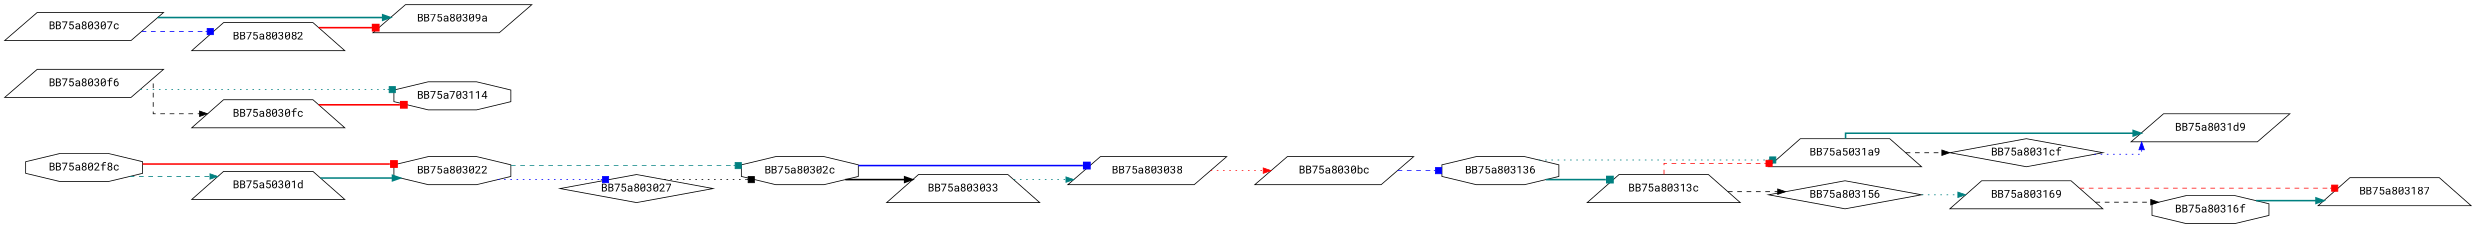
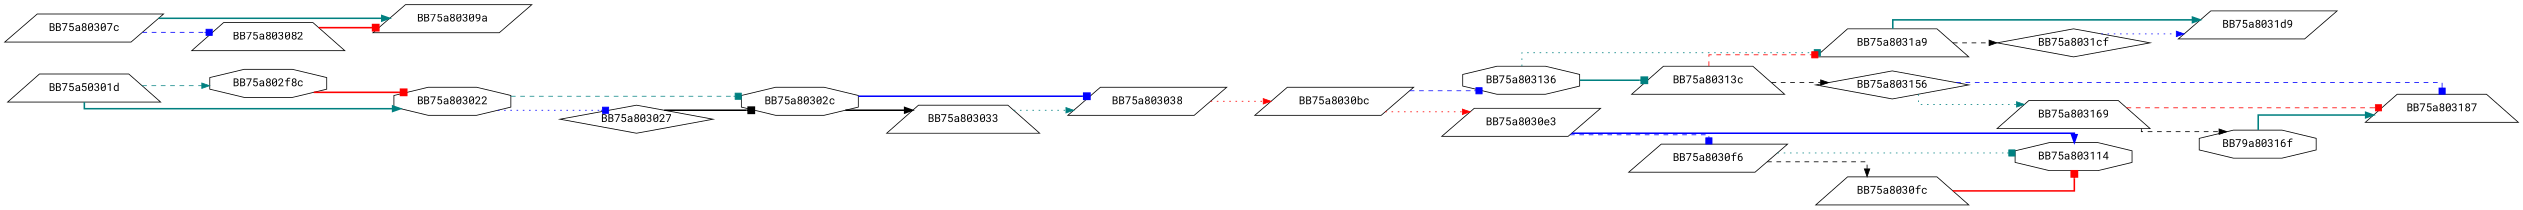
edge "BB75a803156" -> "BB75a803187": added
node "BB75a703114": label "BB75a703114" -> "BB75a803114"
node "BB75a8030e3": added
node "BB75a5031a9": label "BB75a5031a9" -> "BB75a8031a9"
edge "BB75a802f8c" -> "BB75a50301d": reversed
edge "BB75a803027" -> "BB75a80302c": style dotted -> bold
node "BB75a80316f": label "BB75a80316f" -> "BB79a80316f"
